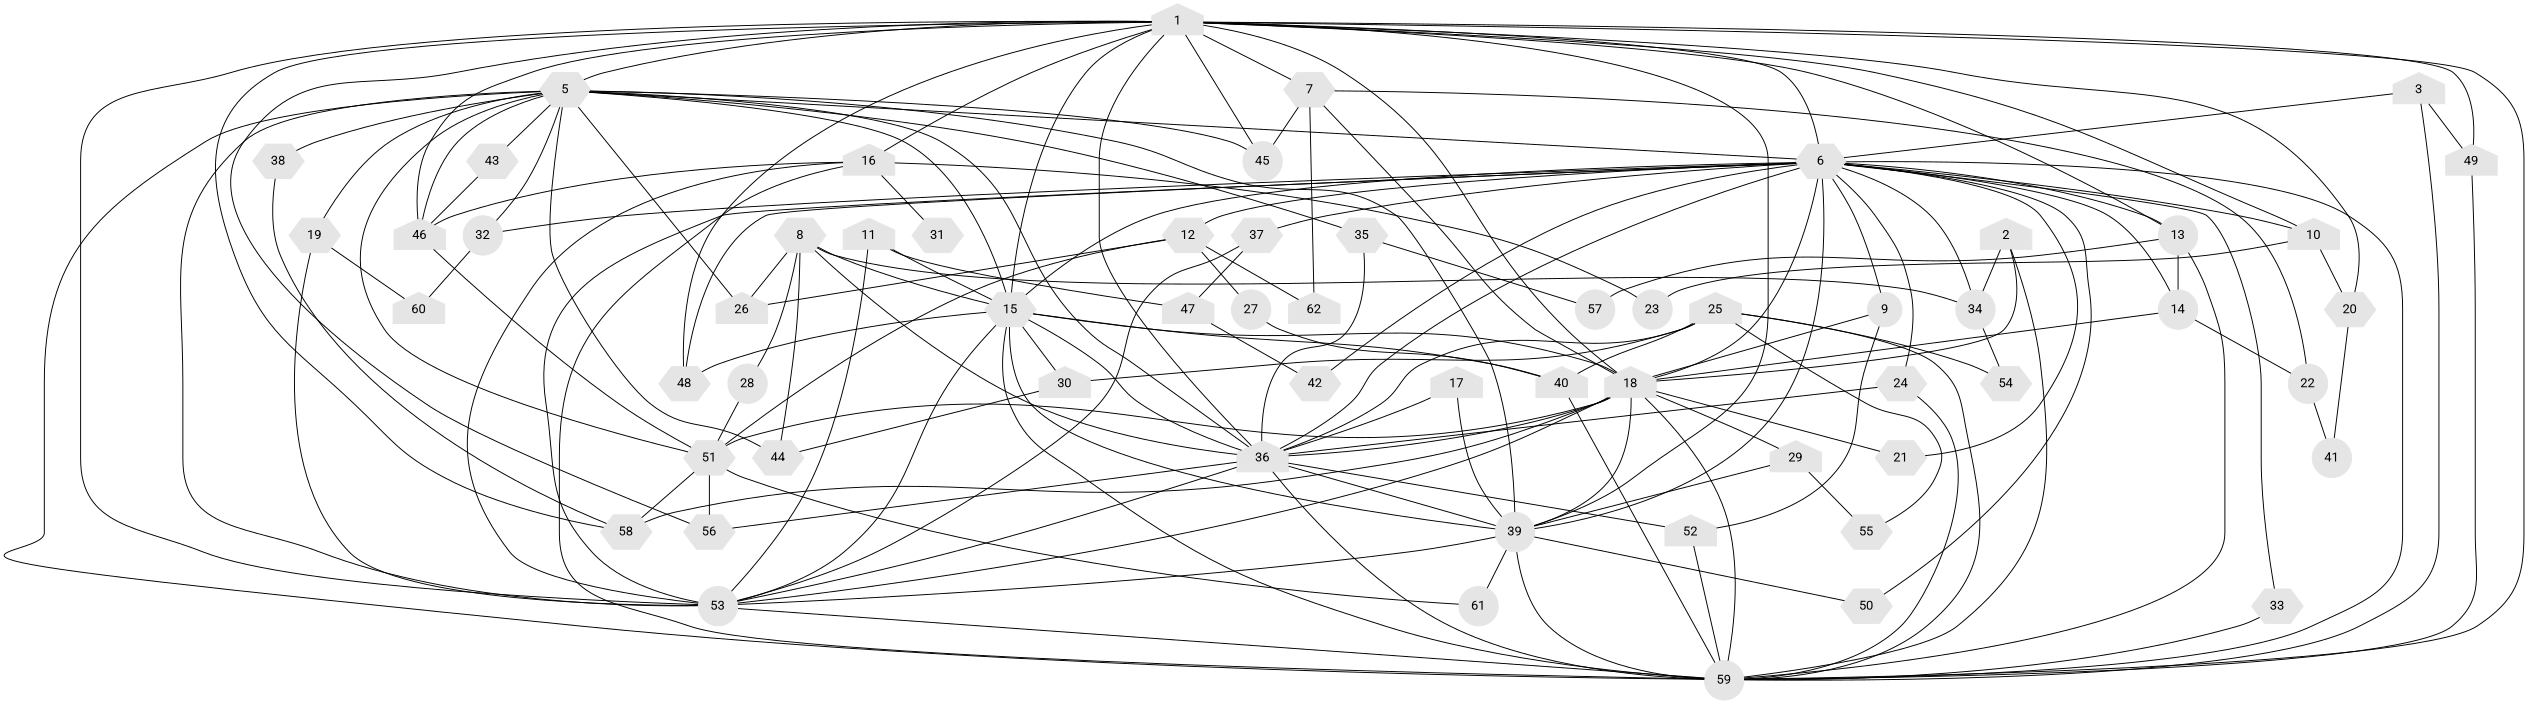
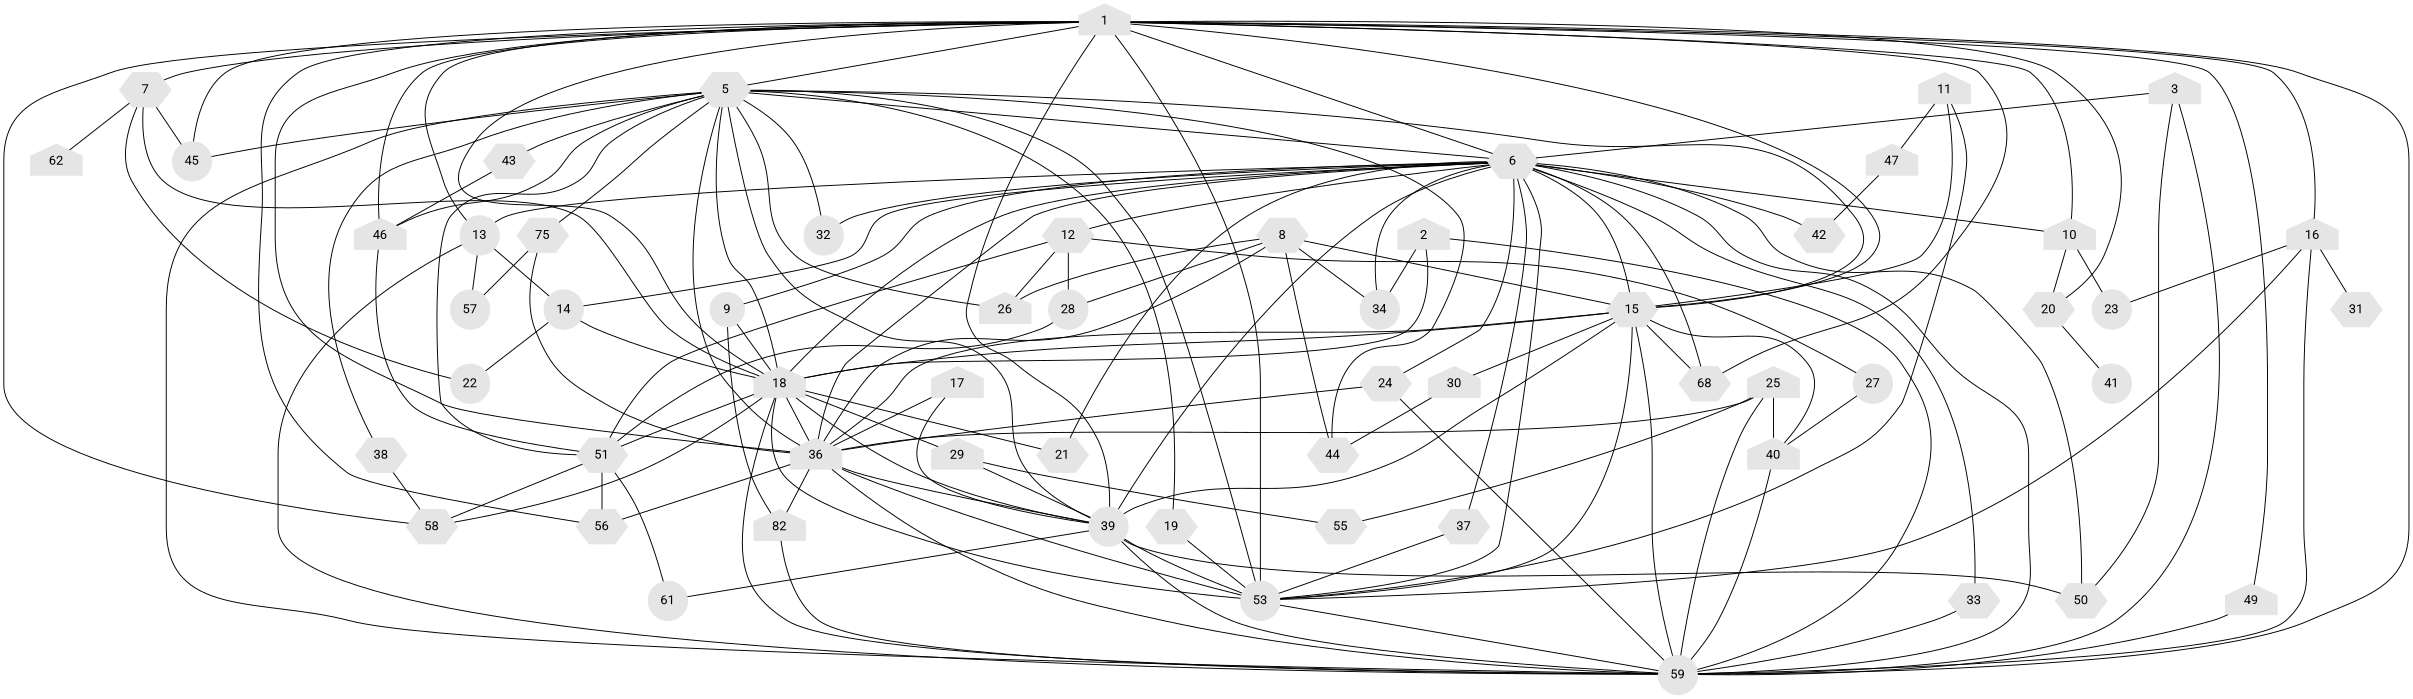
edge "3" -- "49": now "3" -- "50"
edge "16" -- "46": removed
node "35": label "35" -> "75"
edge "5" -- "18": added
edge "37" -- "47": removed
edge "12" -- "62": now "12" -- "28"
node "60": removed
edge "25" -- "30": removed
node "48": label "48" -> "68"
node "54": removed
edge "22" -- "41": removed
node "52": label "52" -> "82"
